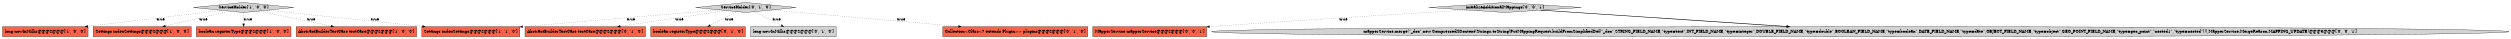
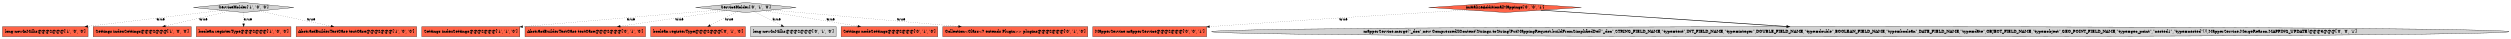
node "initializeAdditionalMappings['0', '0', '1']": fillcolor lightgray -> tomato
edge "ServiceHolder['1', '0', '0']" -> "Settings indexSettings@@@2@@@['1', '1', '0']": removed, label "true"
node "Settings nodeSettings@@@2@@@['0', '1', '0']": added
